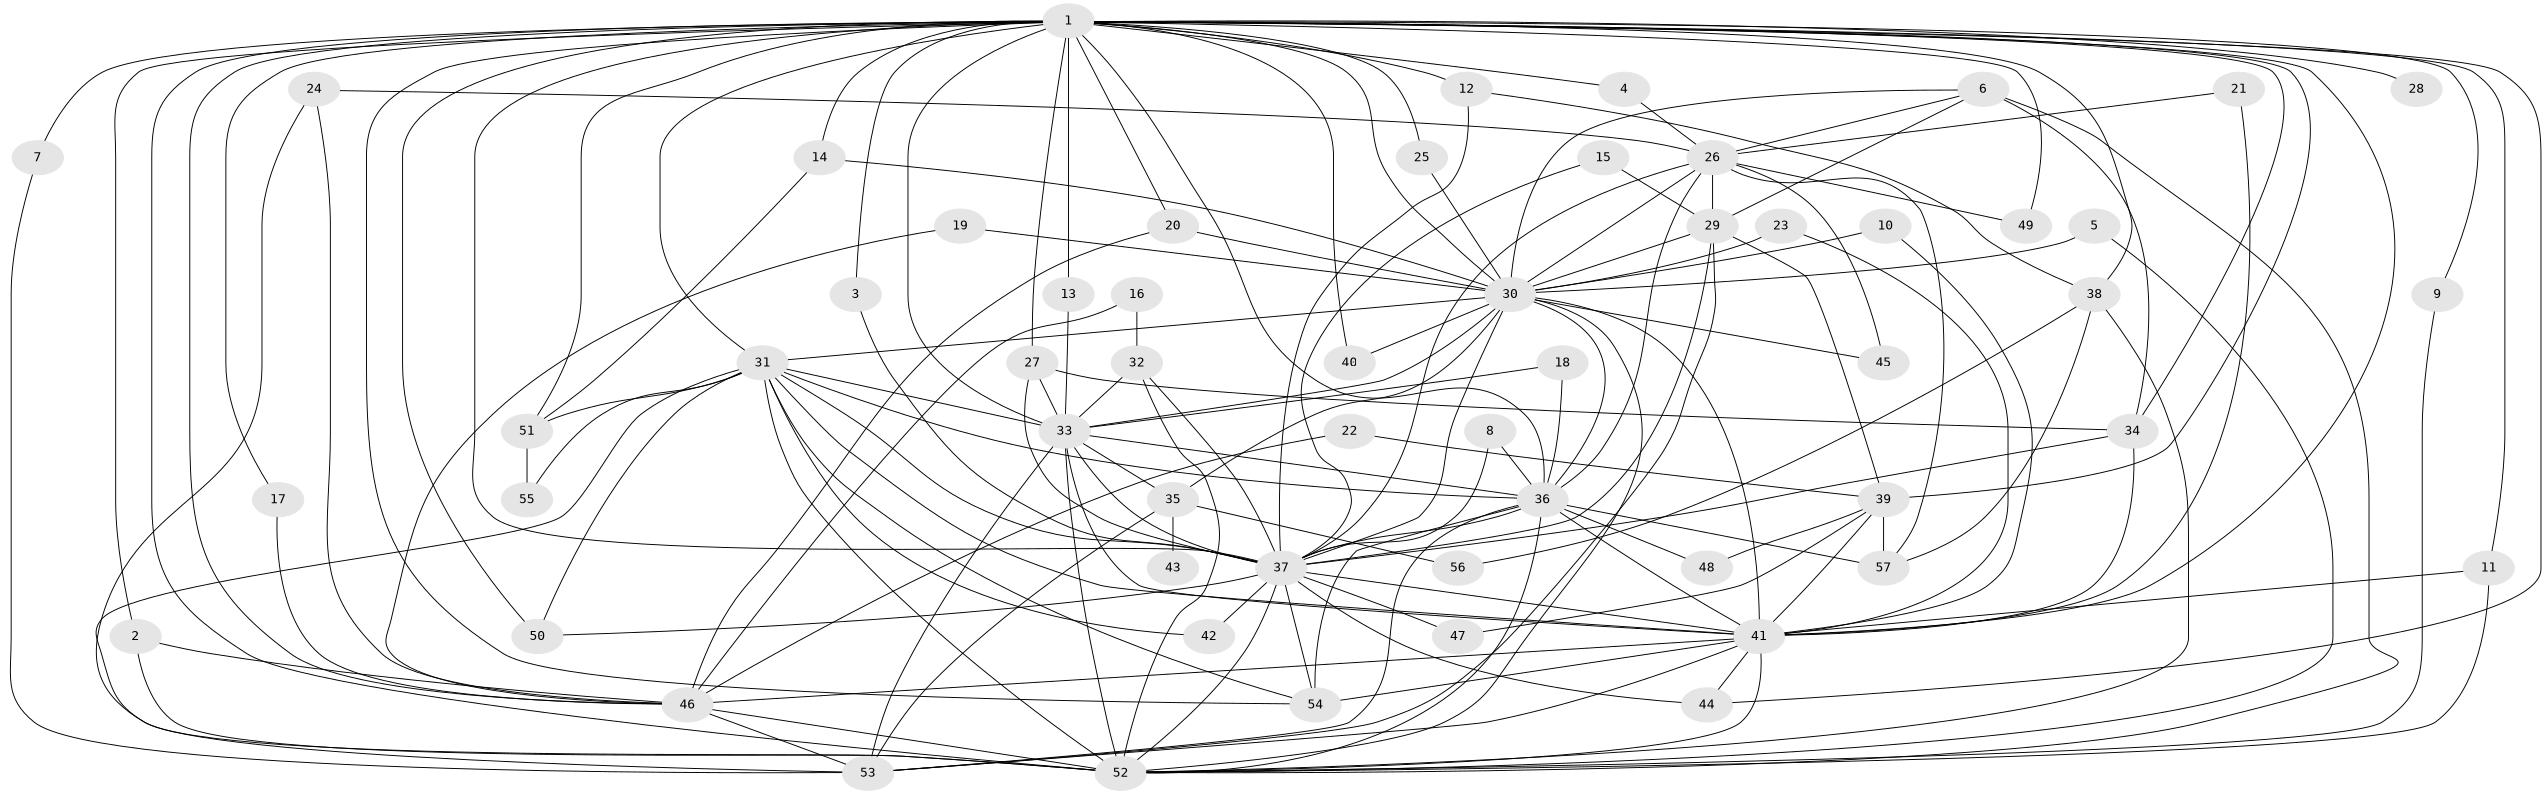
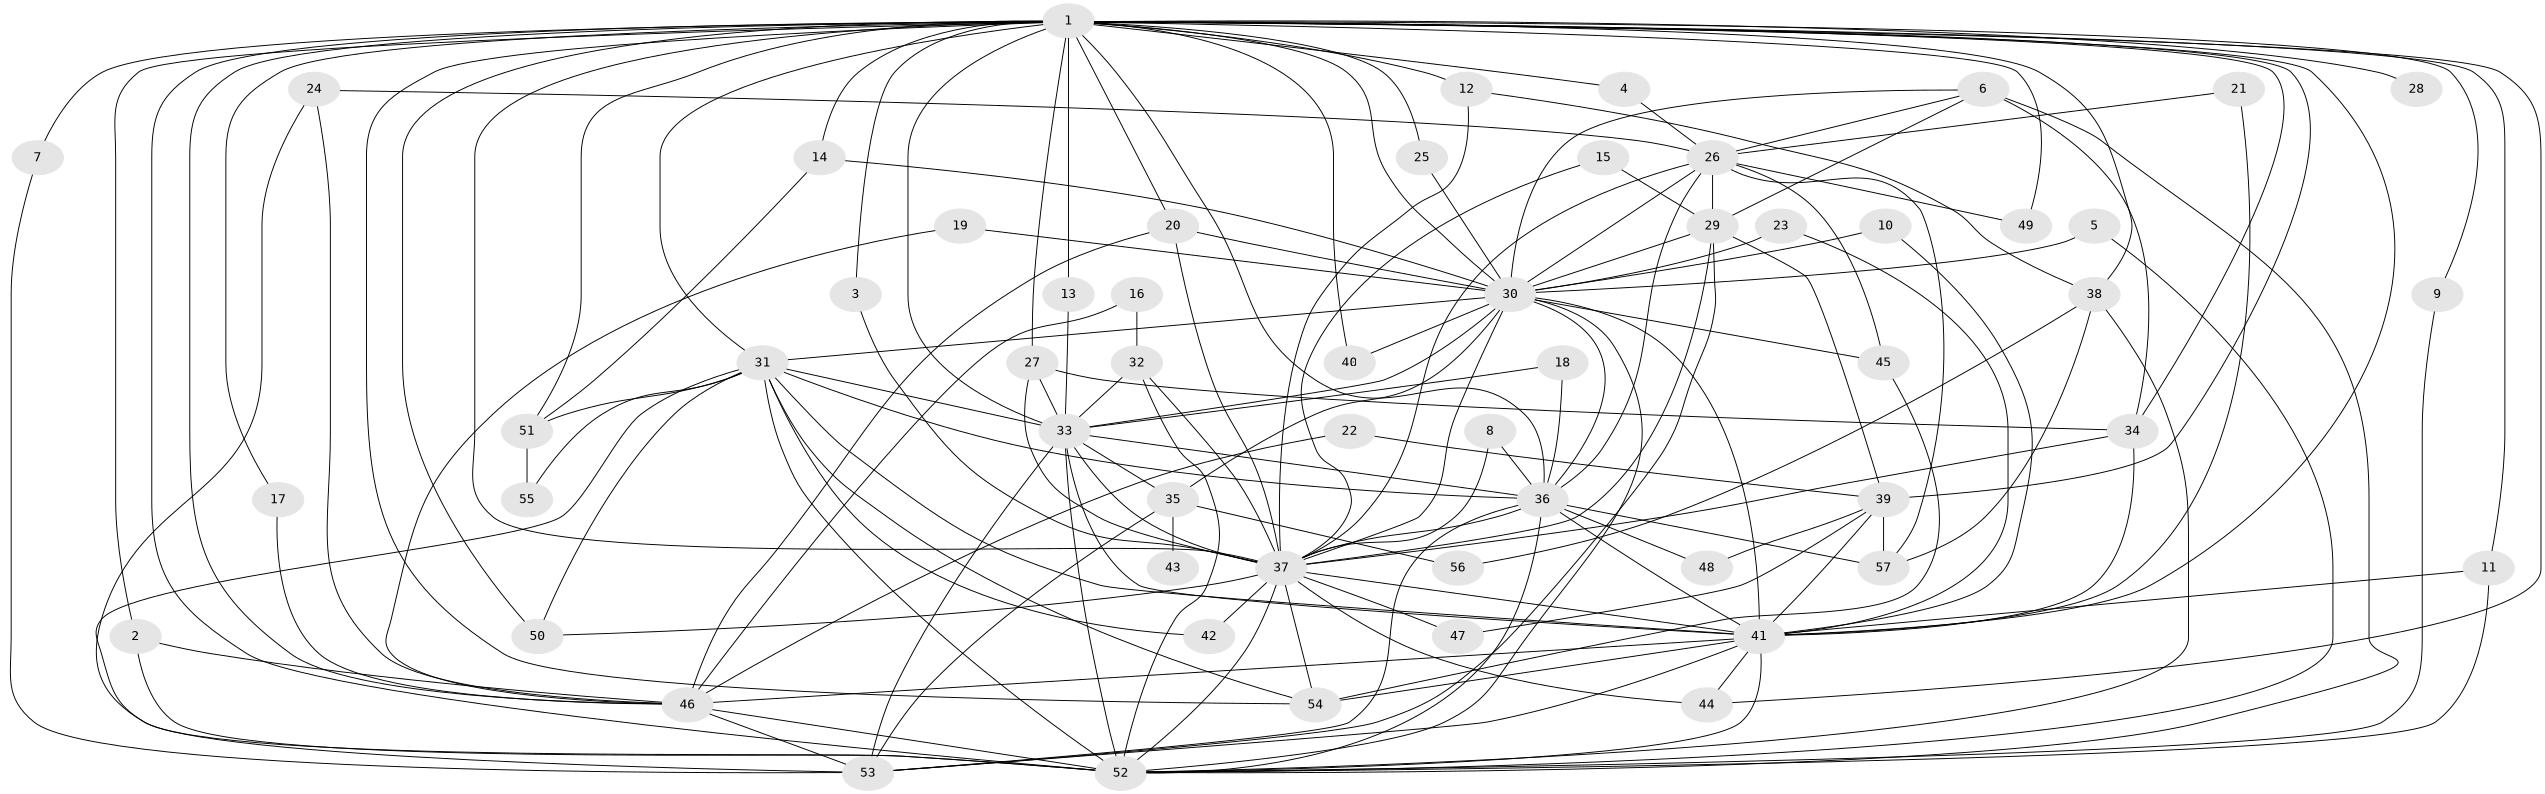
edge "31" -- "37": now "20" -- "37"
edge "36" -- "54": now "45" -- "54"
